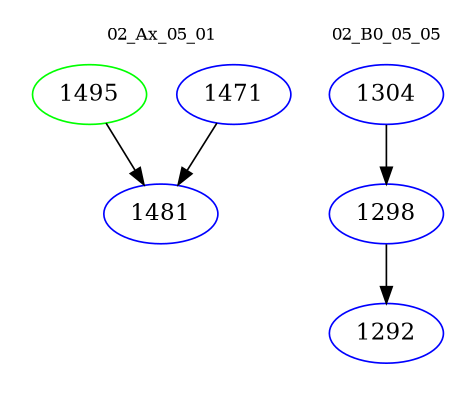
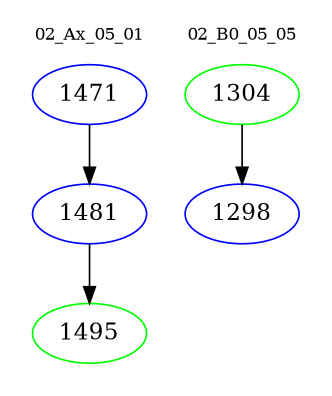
node "1304": color blue -> green
edge "1495" -> "1481": reversed
node "1292": removed
